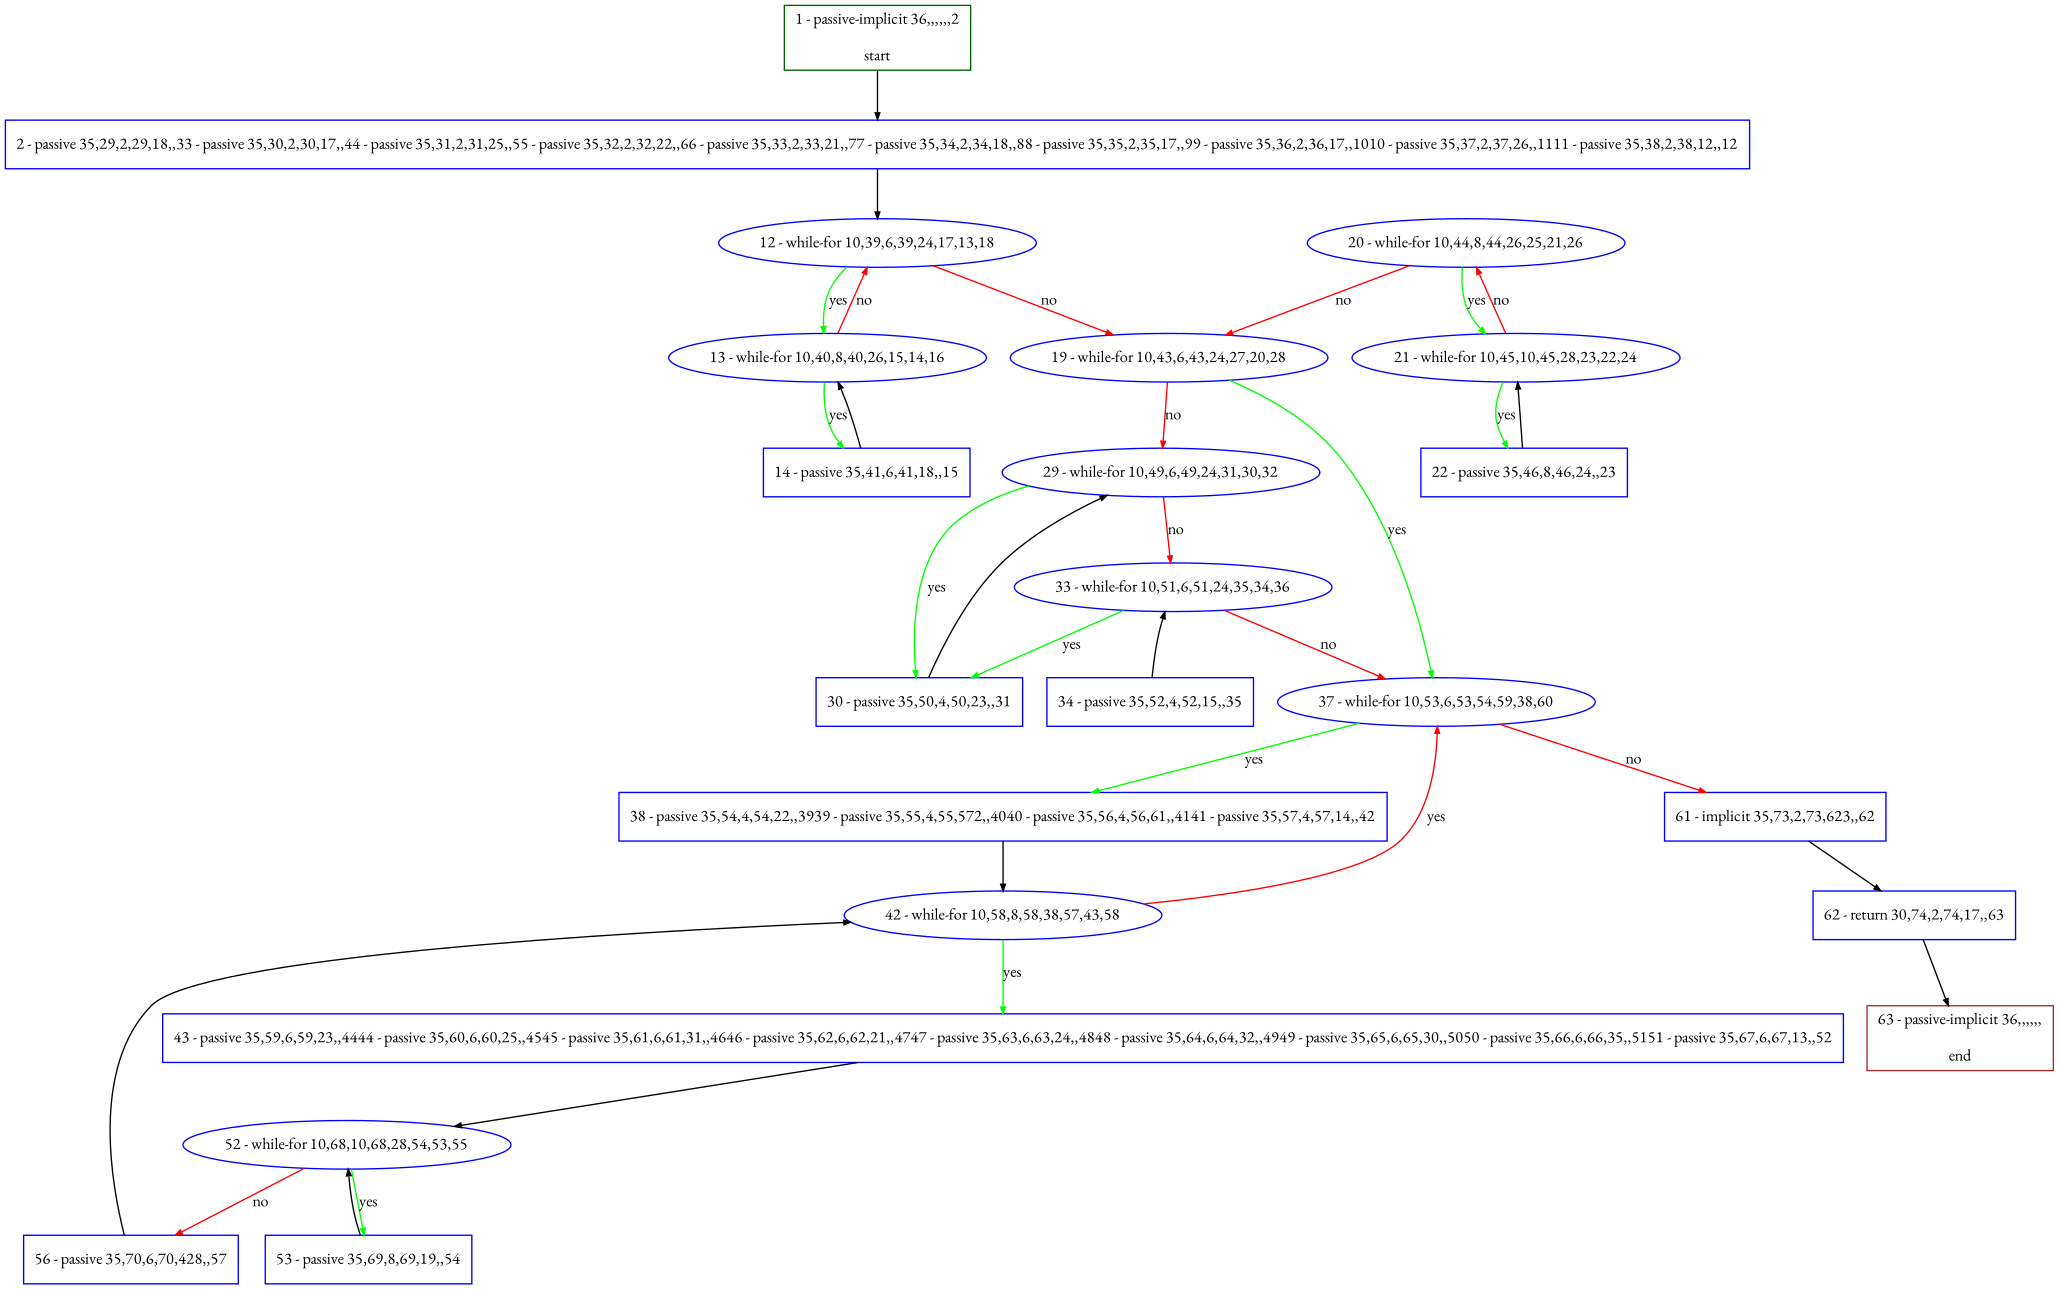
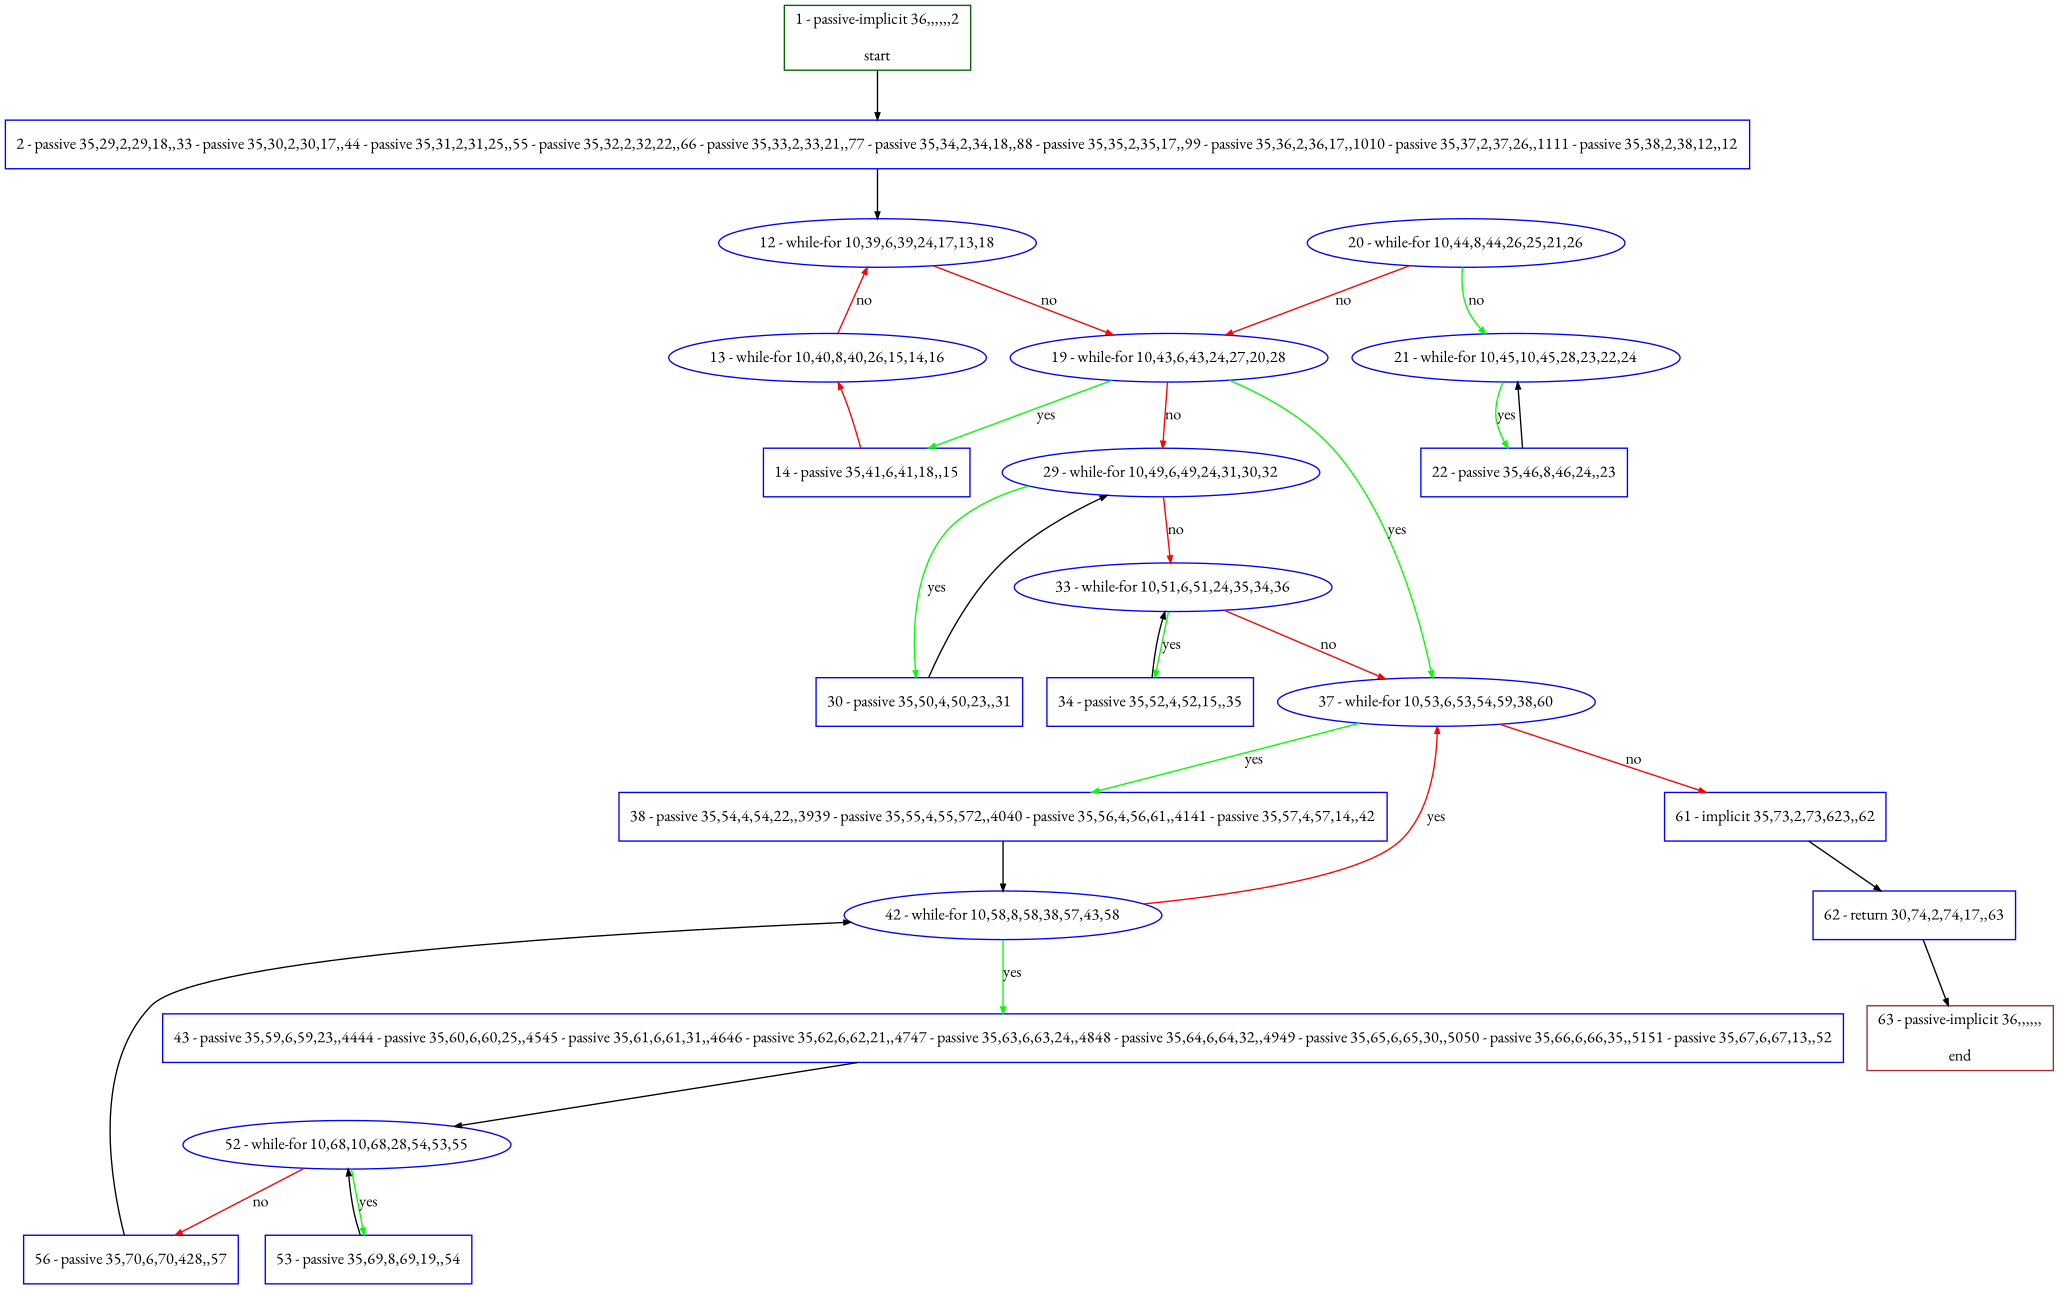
edge "12 - while-for 10,39,6,39,24,17,13,18" -> "13 - while-for 10,40,8,40,26,15,14,16": removed, label "yes"
edge "20 - while-for 10,44,8,44,26,25,21,26" -> "21 - while-for 10,45,10,45,28,23,22,24": label "yes" -> "no"
edge "21 - while-for 10,45,10,45,28,23,22,24" -> "20 - while-for 10,44,8,44,26,25,21,26": removed, label "no"
edge "13 - while-for 10,40,8,40,26,15,14,16" -> "14 - passive 35,41,6,41,18,,15": now "19 - while-for 10,43,6,43,24,27,20,28" -> "14 - passive 35,41,6,41,18,,15"
edge "14 - passive 35,41,6,41,18,,15" -> "13 - while-for 10,40,8,40,26,15,14,16": color #000000 -> #ff0000
edge "33 - while-for 10,51,6,51,24,35,34,36" -> "30 - passive 35,50,4,50,23,,31": now "33 - while-for 10,51,6,51,24,35,34,36" -> "34 - passive 35,52,4,52,15,,35"
